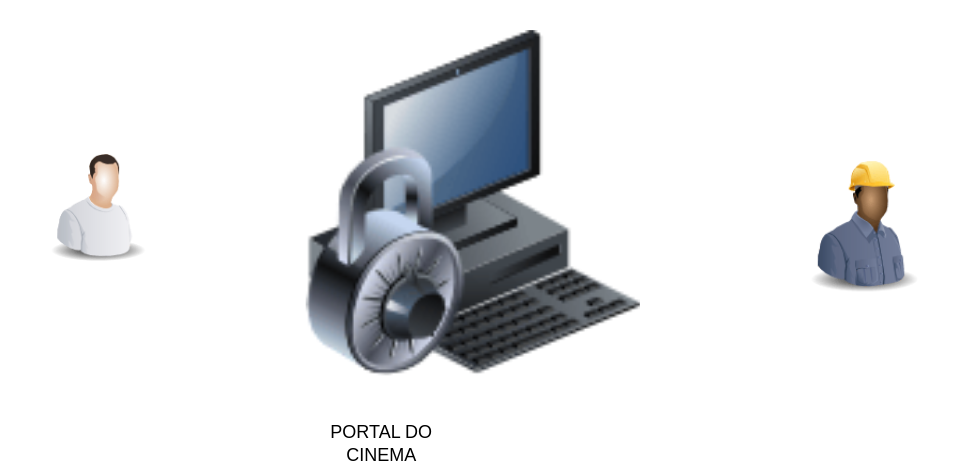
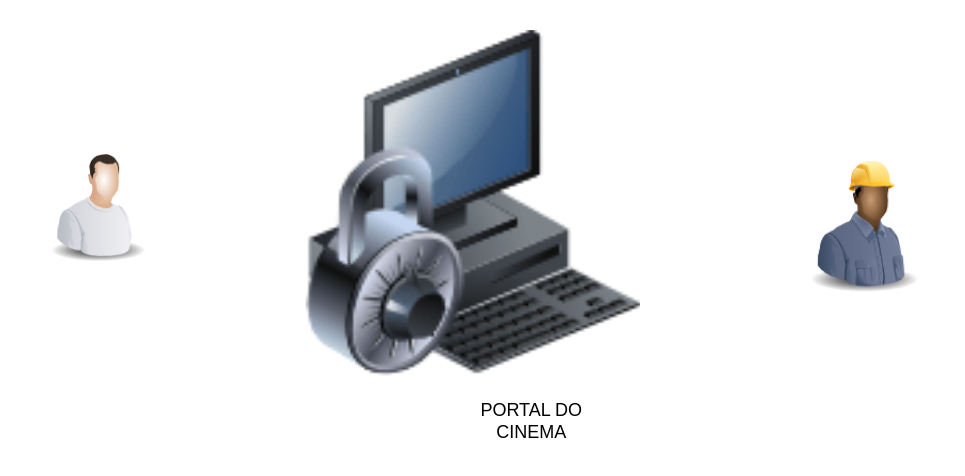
node "PORTAL DO CINEMA": moved (382, 443) -> (532, 421)
